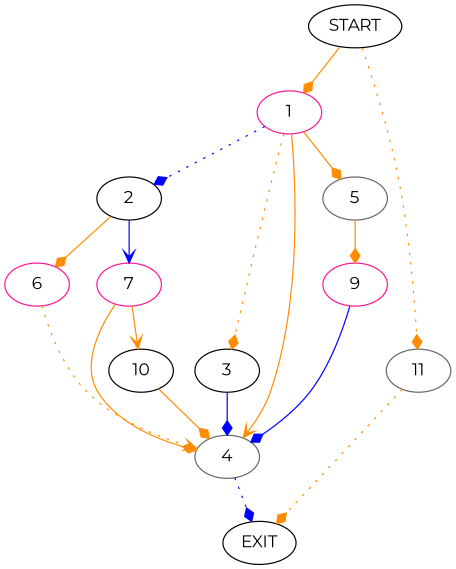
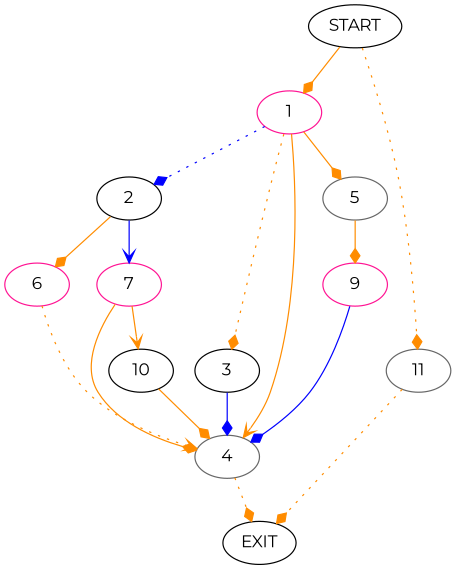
edge "4" -> "EXIT": color blue -> darkorange
